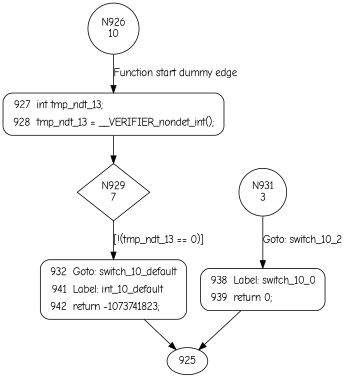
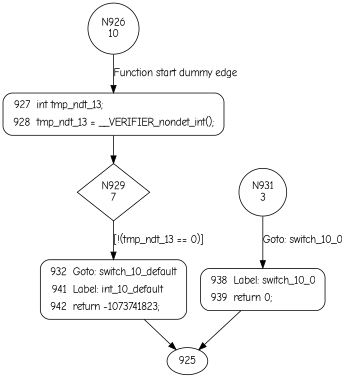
edge "N931 3" -> "938": label "Goto: switch_10_2" -> "Goto: switch_10_0"
